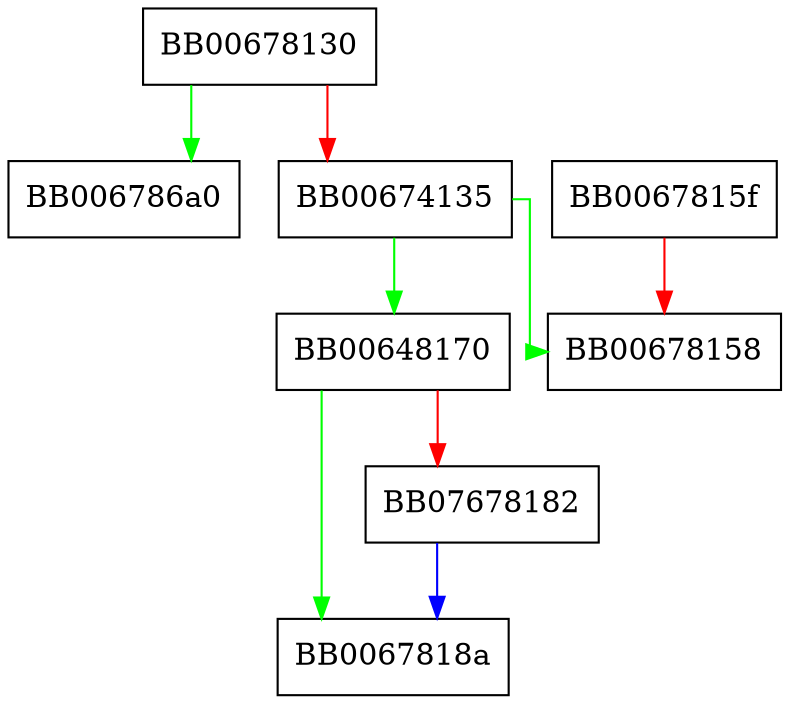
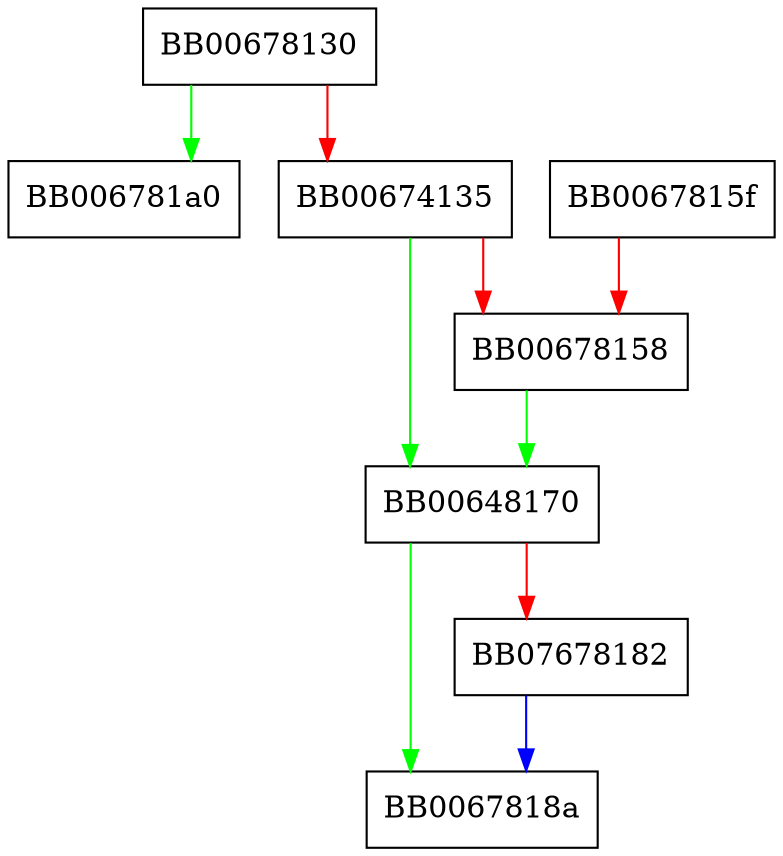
node "BB006786a0": label "BB006786a0" -> "BB006781a0"
edge "BB00674135" -> "BB00678158": color green -> red
edge "BB00678158" -> "BB00648170": added
